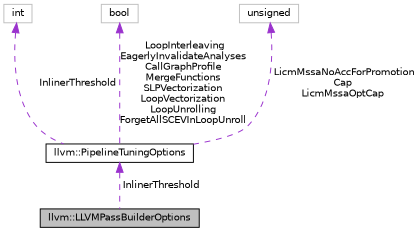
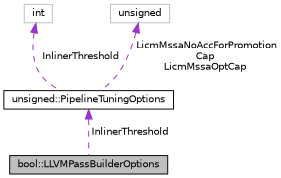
node "bool": removed
node "llvm::PipelineTuningOptions": label "llvm::PipelineTuningOptions" -> "unsigned::PipelineTuningOptions"
node "llvm::LLVMPassBuilderOptions": label "llvm::LLVMPassBuilderOptions" -> "bool::LLVMPassBuilderOptions"
